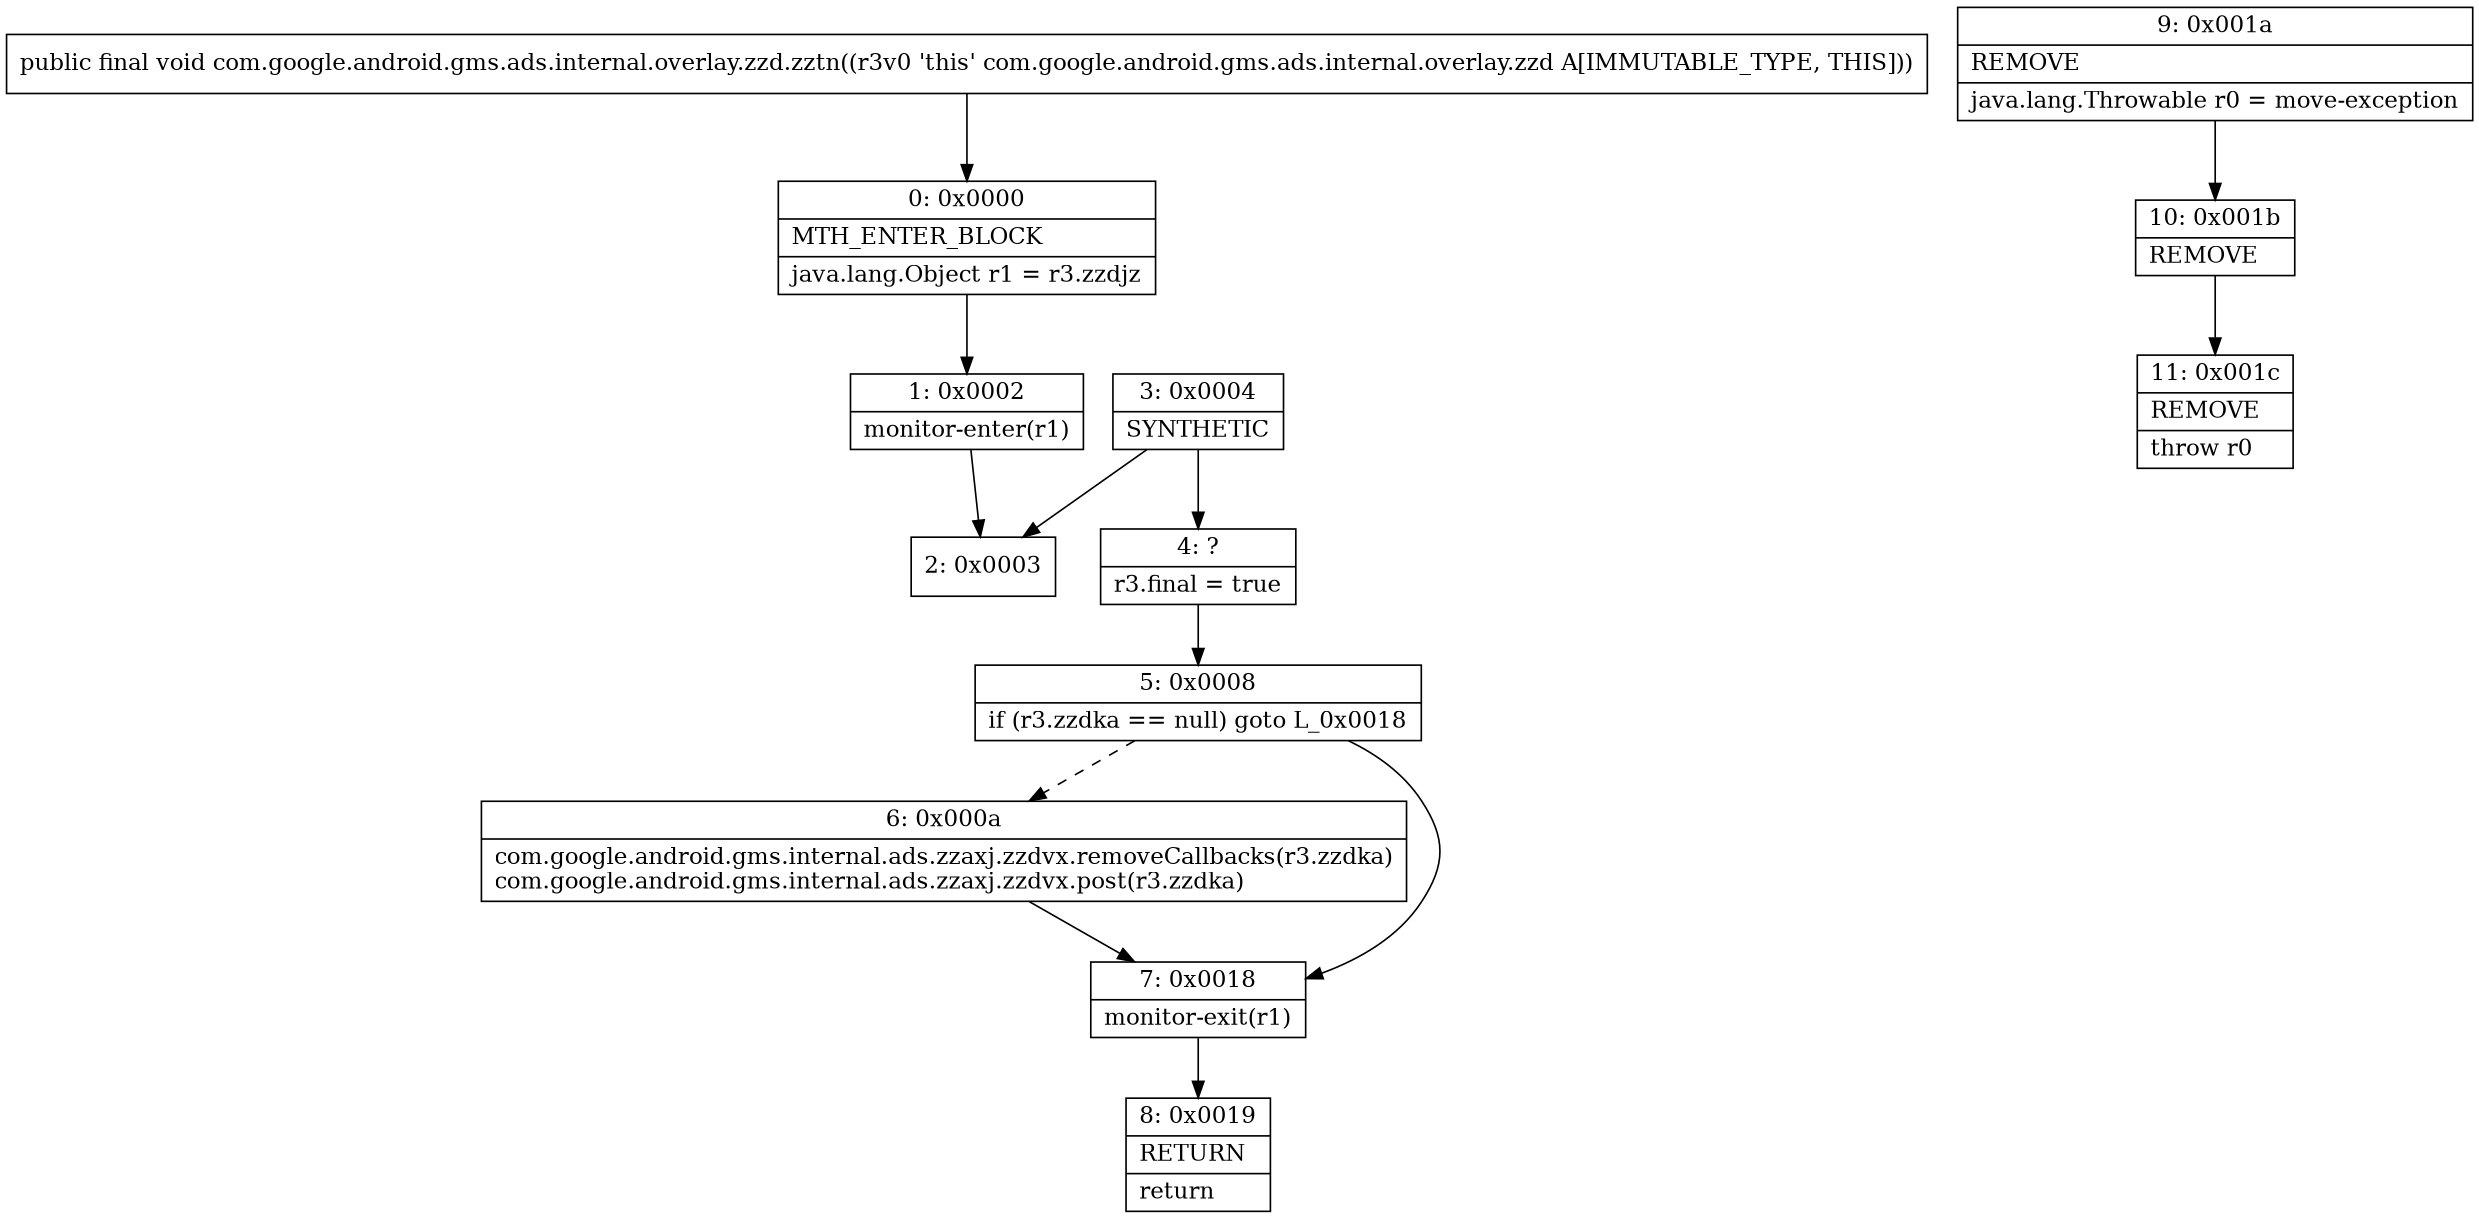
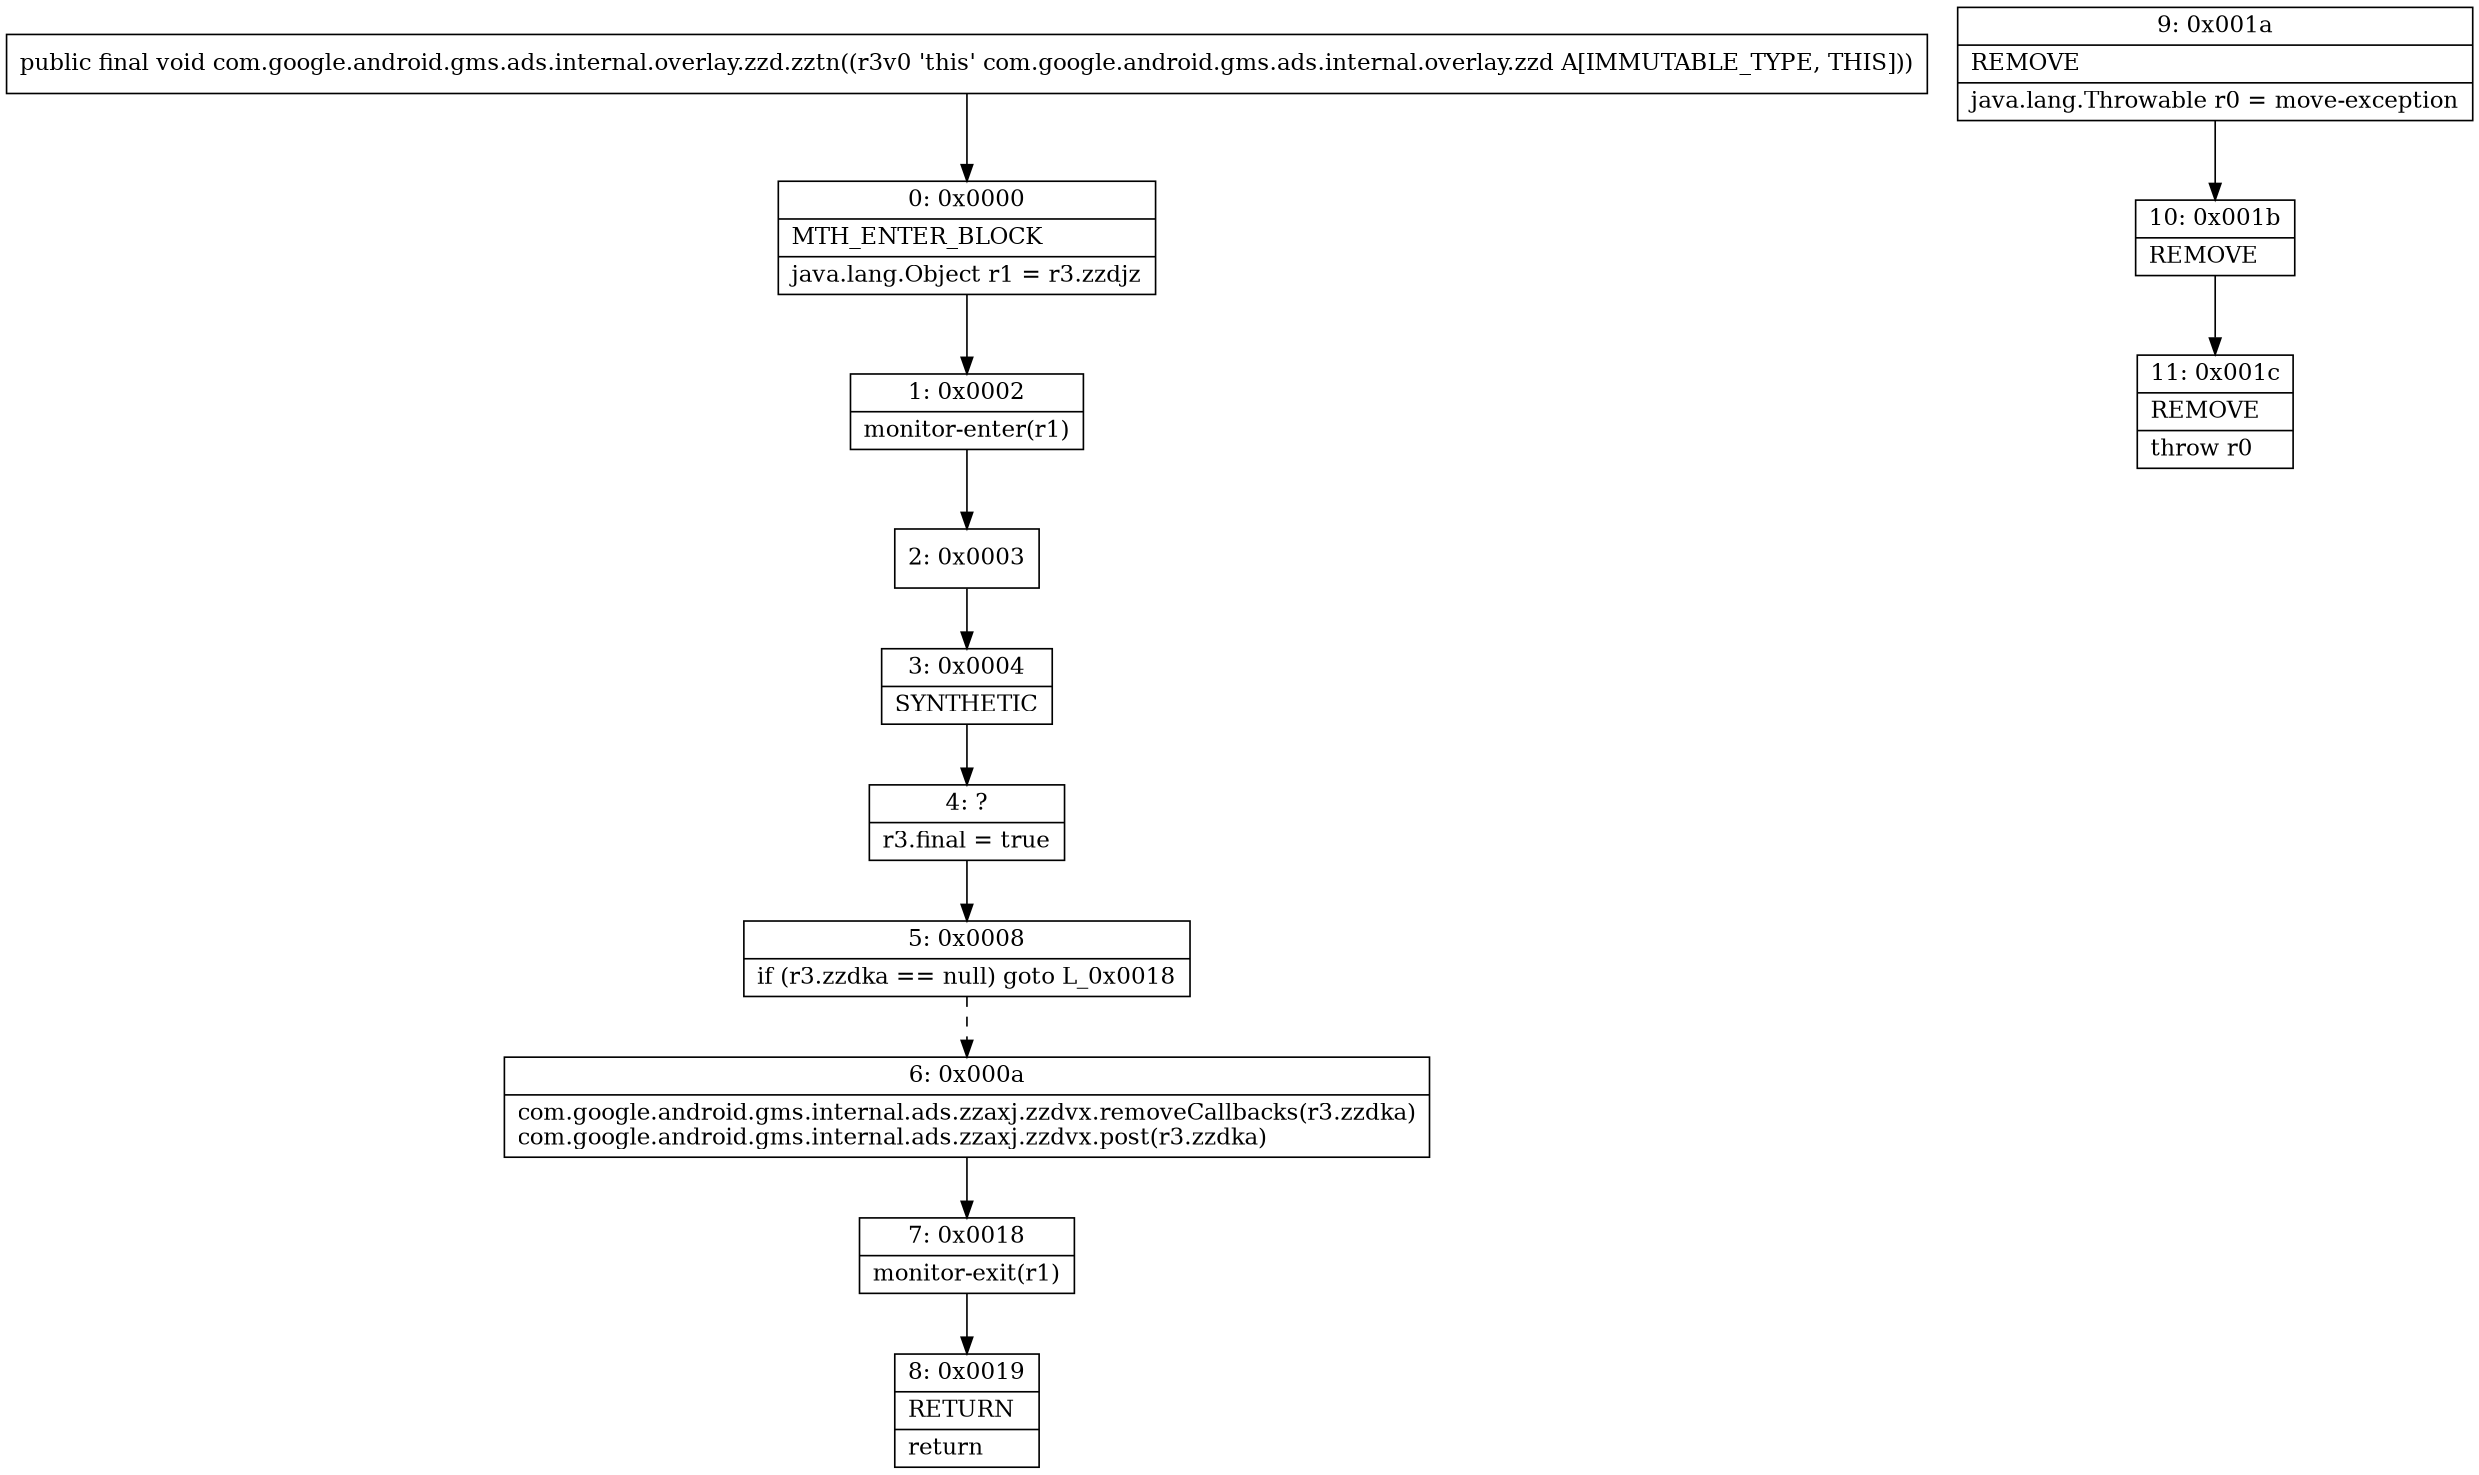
edge "3: 0x0004" -> "2: 0x0003": reversed
edge "5: 0x0008" -> "7: 0x0018": removed
